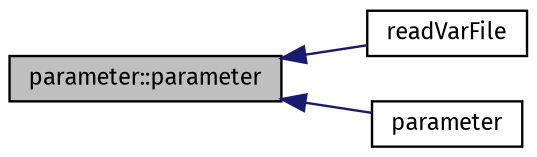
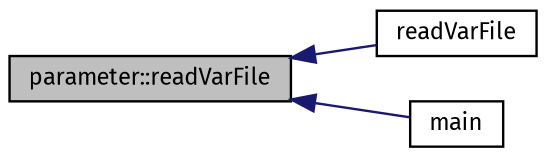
node "parameter::parameter": label "parameter::parameter" -> "parameter::readVarFile"
node "parameter": label "parameter" -> "main"
